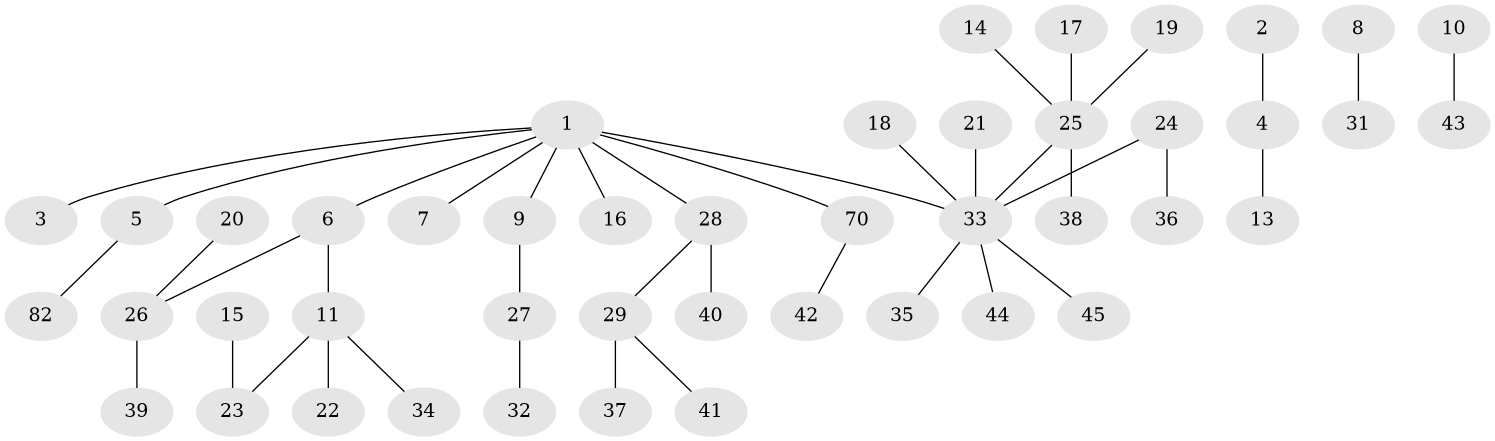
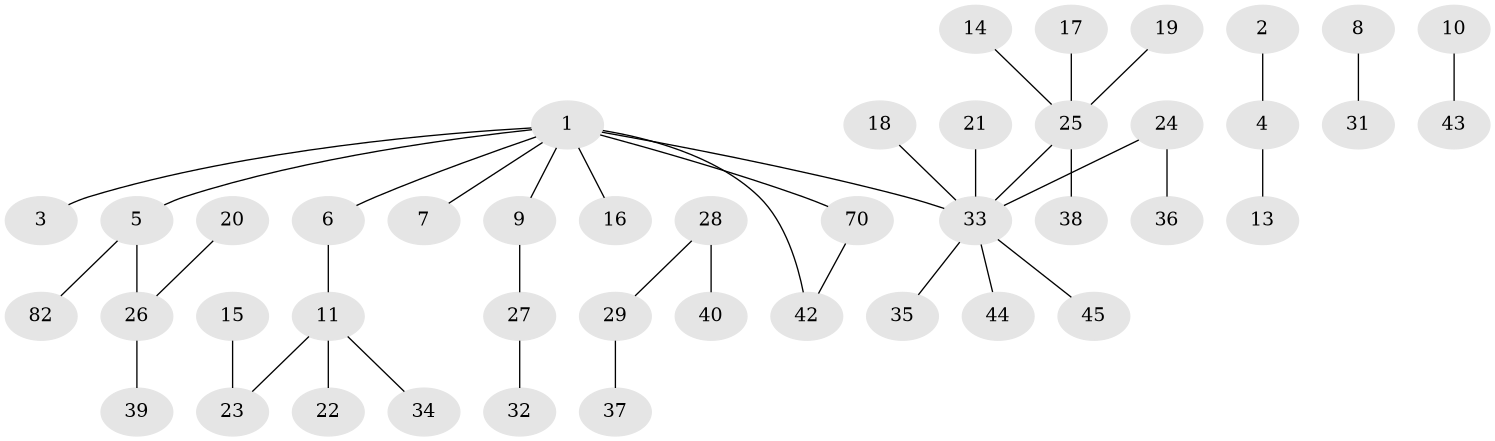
edge "1" -- "28": now "1" -- "42"
edge "6" -- "26": now "5" -- "26"
node "41": removed
